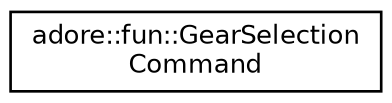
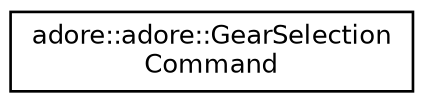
node "adore::fun::GearSelection Command": label "adore::fun::GearSelection Command" -> "adore::adore::GearSelection Command"
